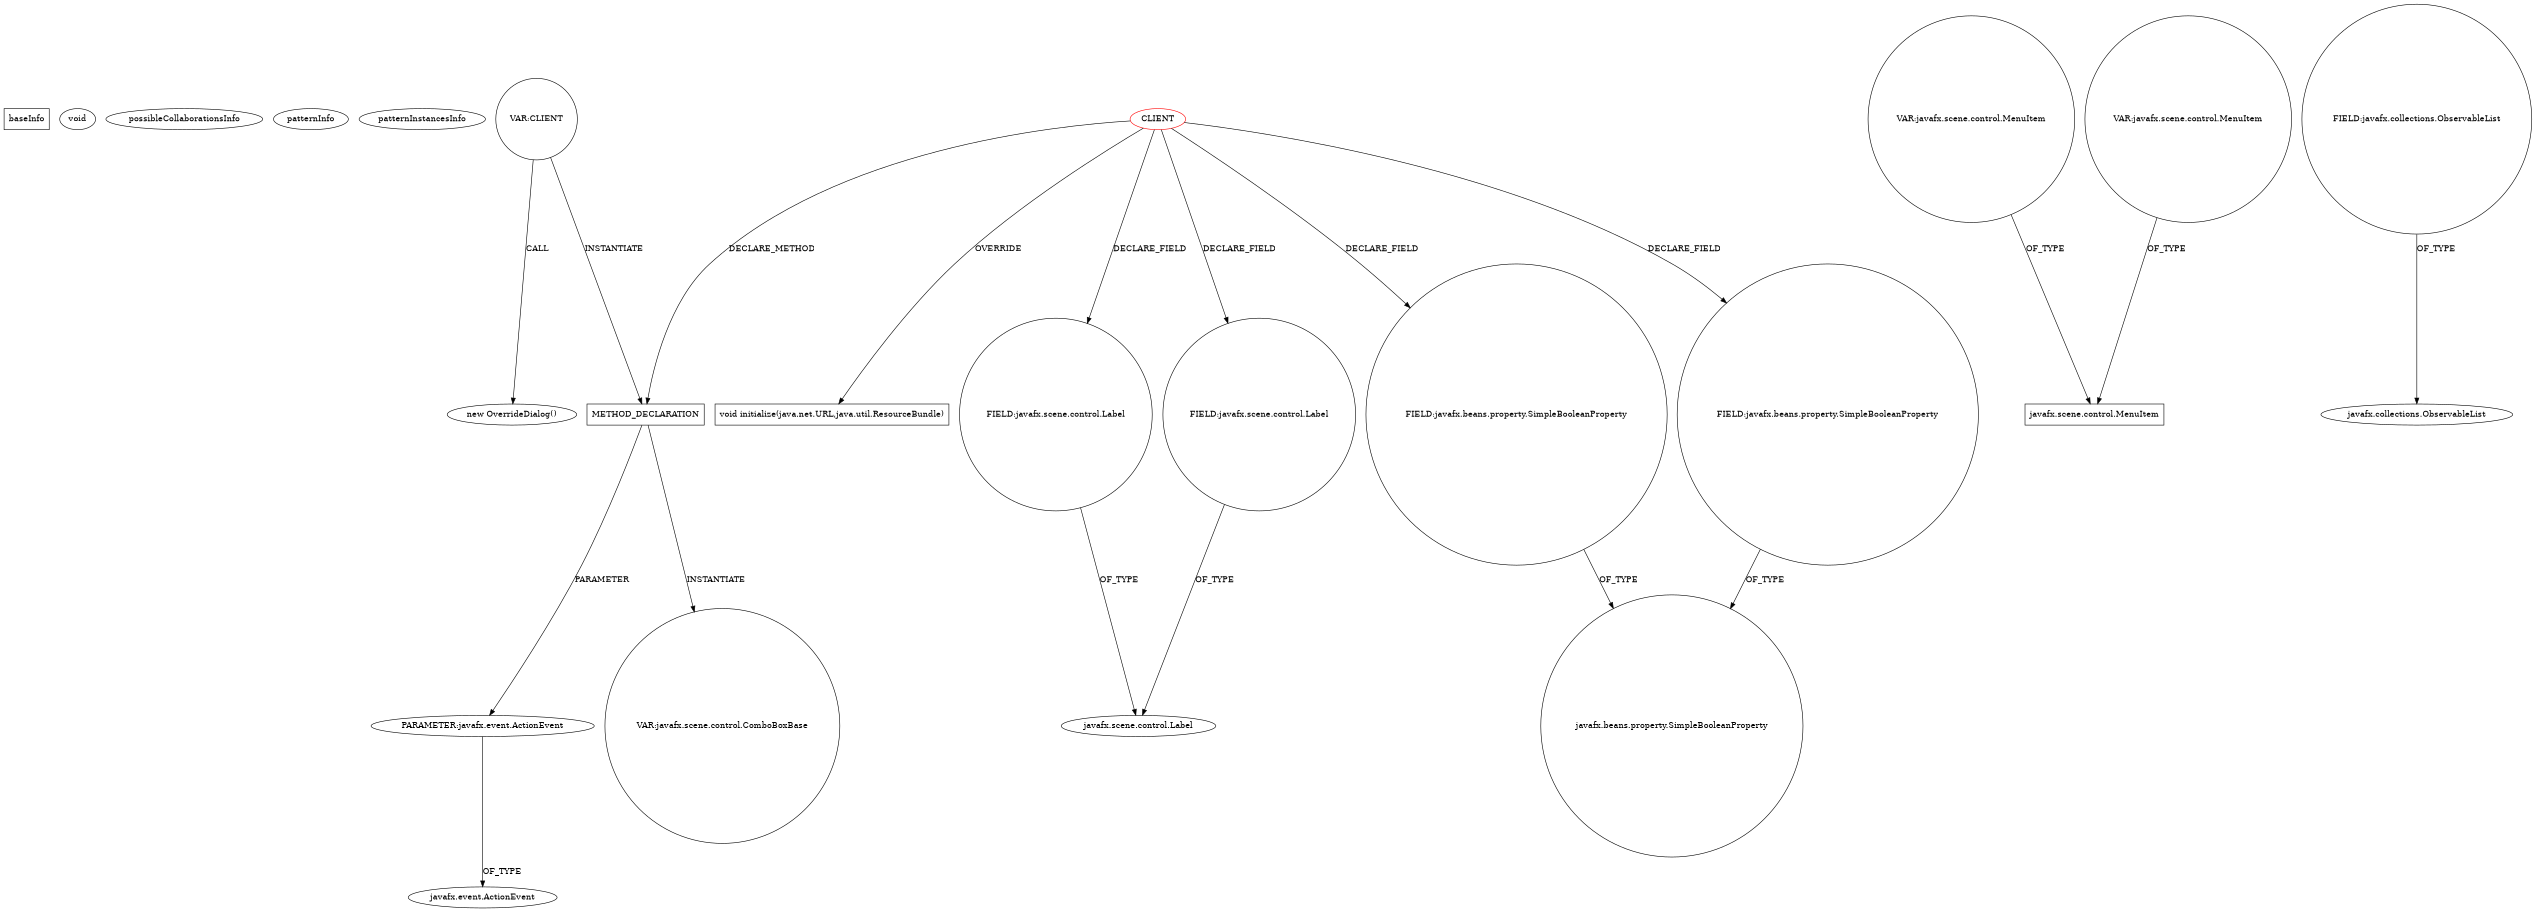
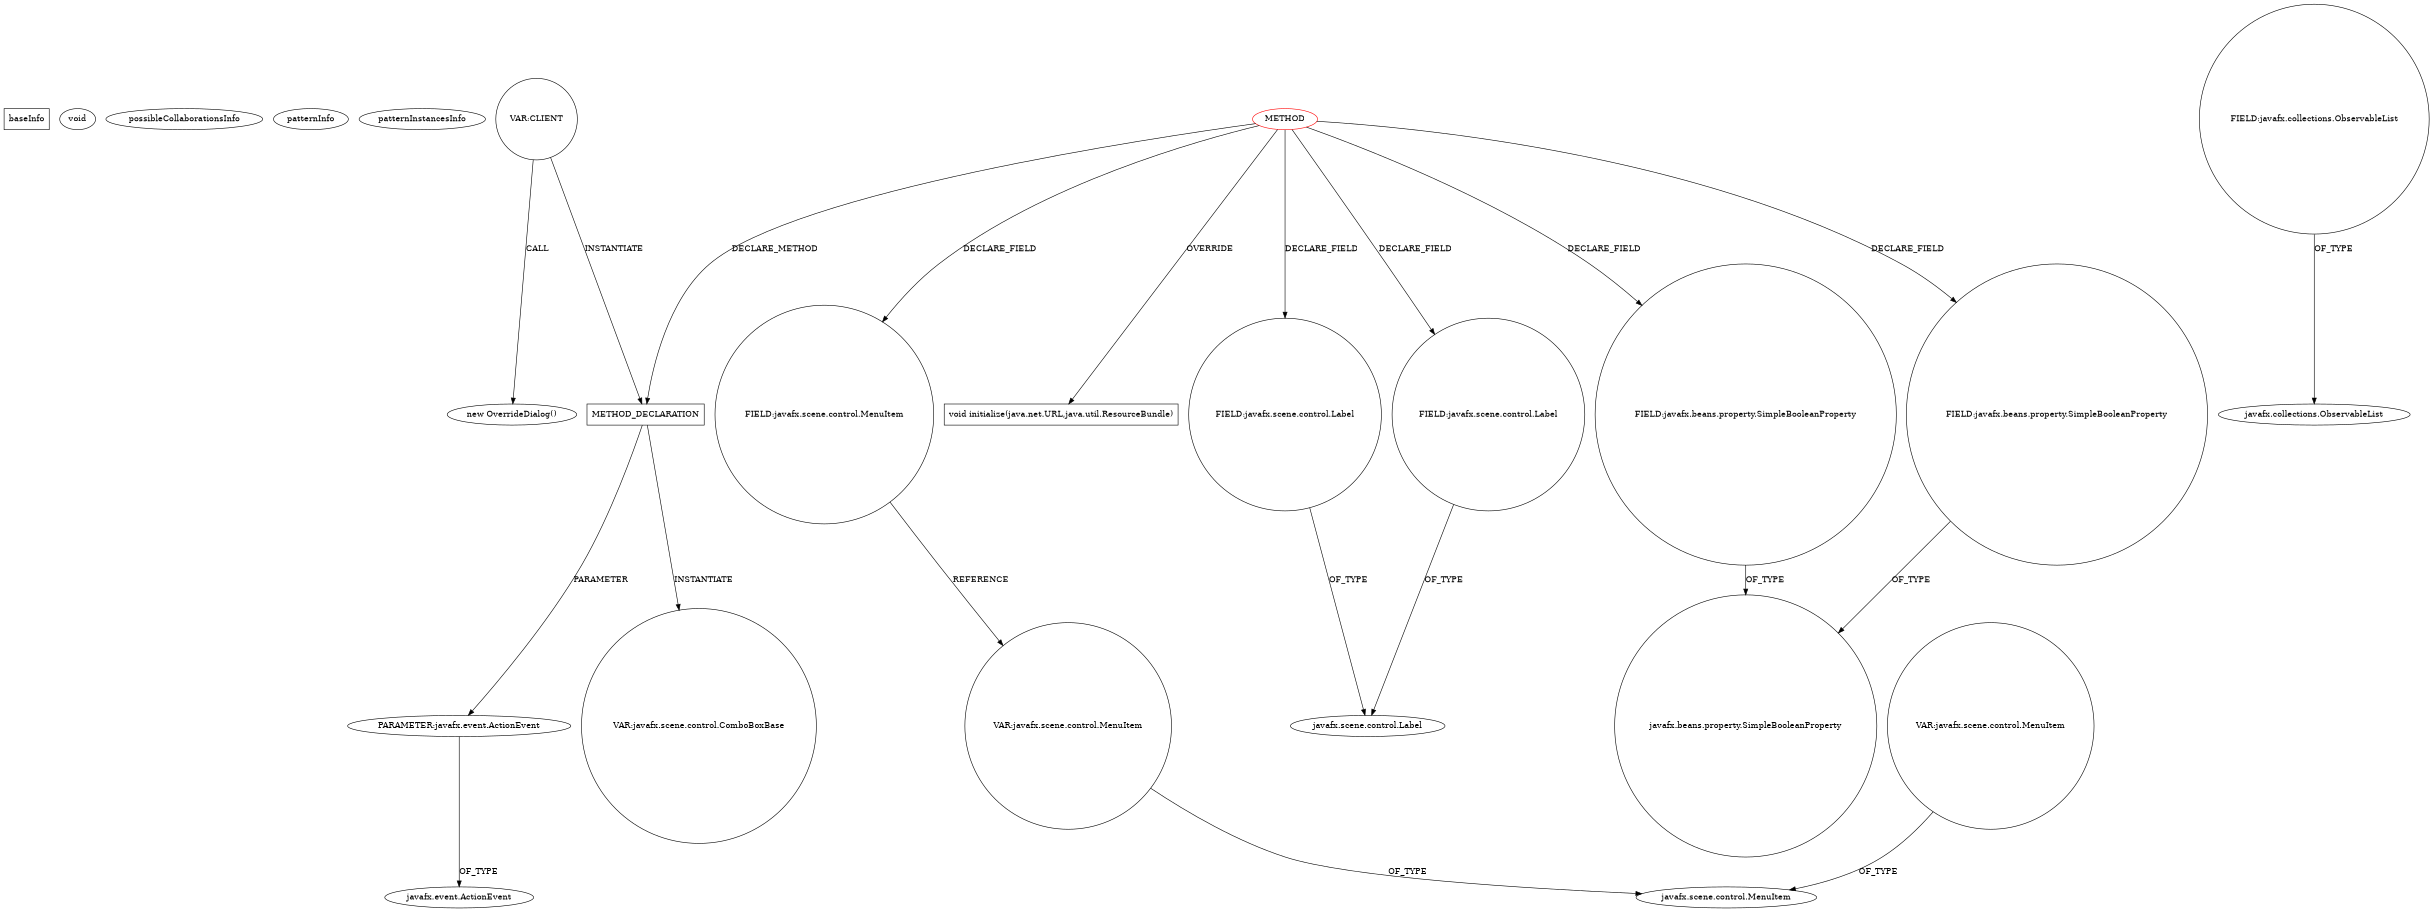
node "CLIENT": label "CLIENT" -> "METHOD"
node "FIELD:javafx.scene.control.MenuItem": added
node "javafx.scene.control.MenuItem": shape box -> ellipse
